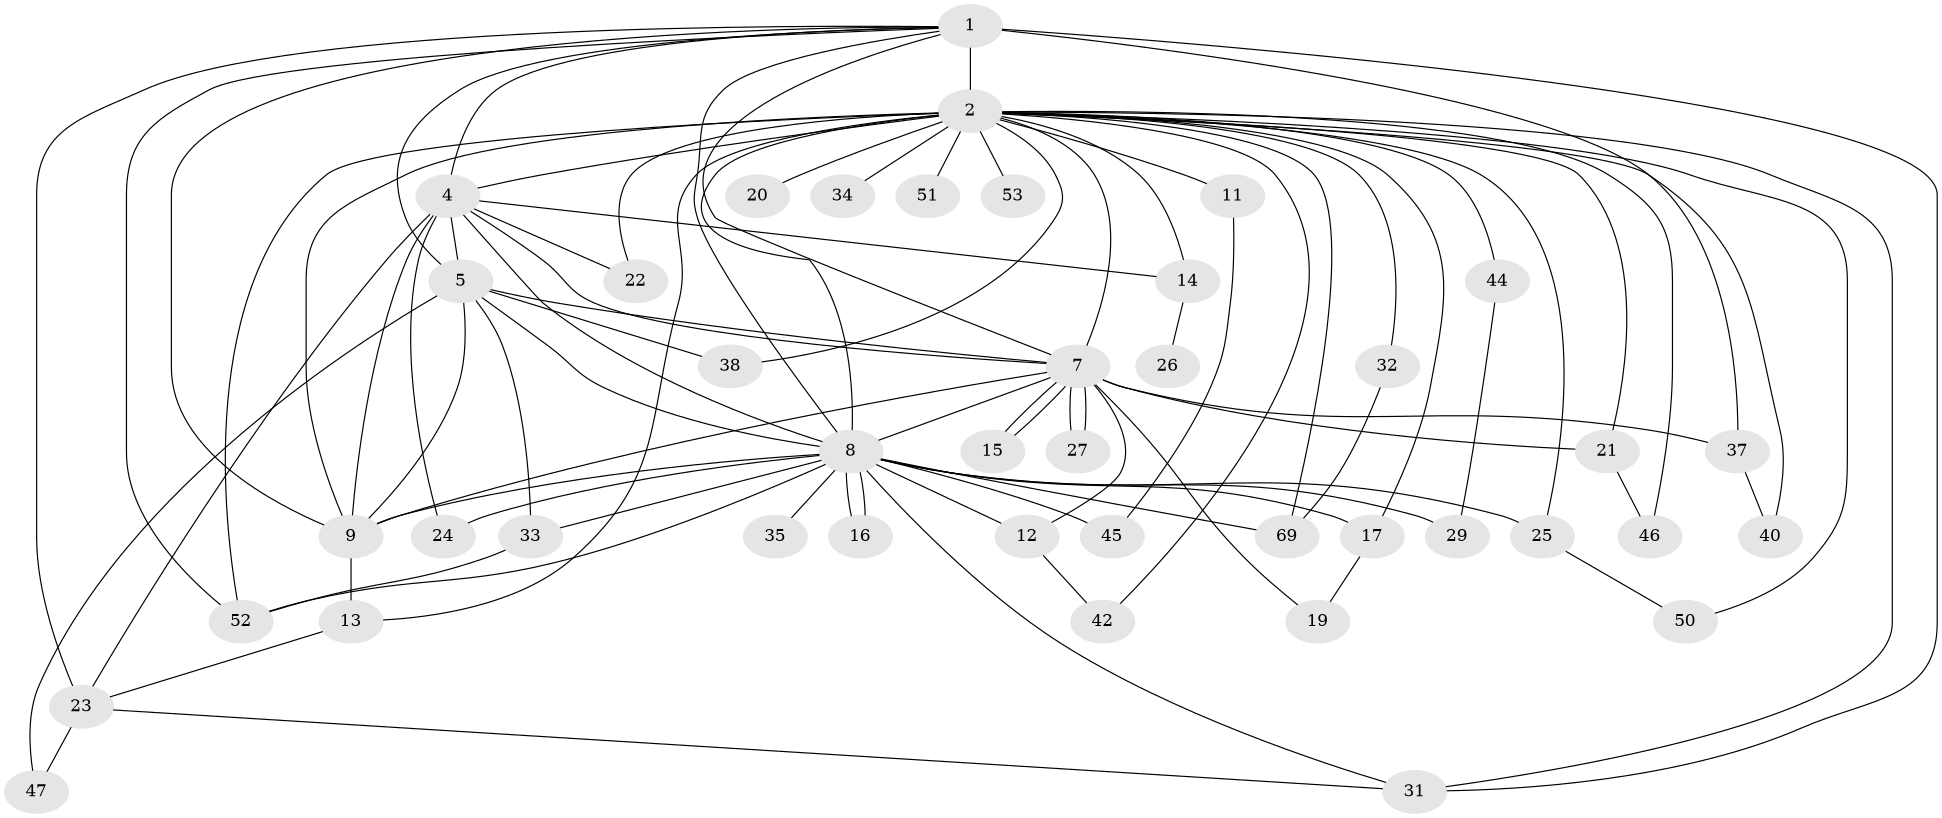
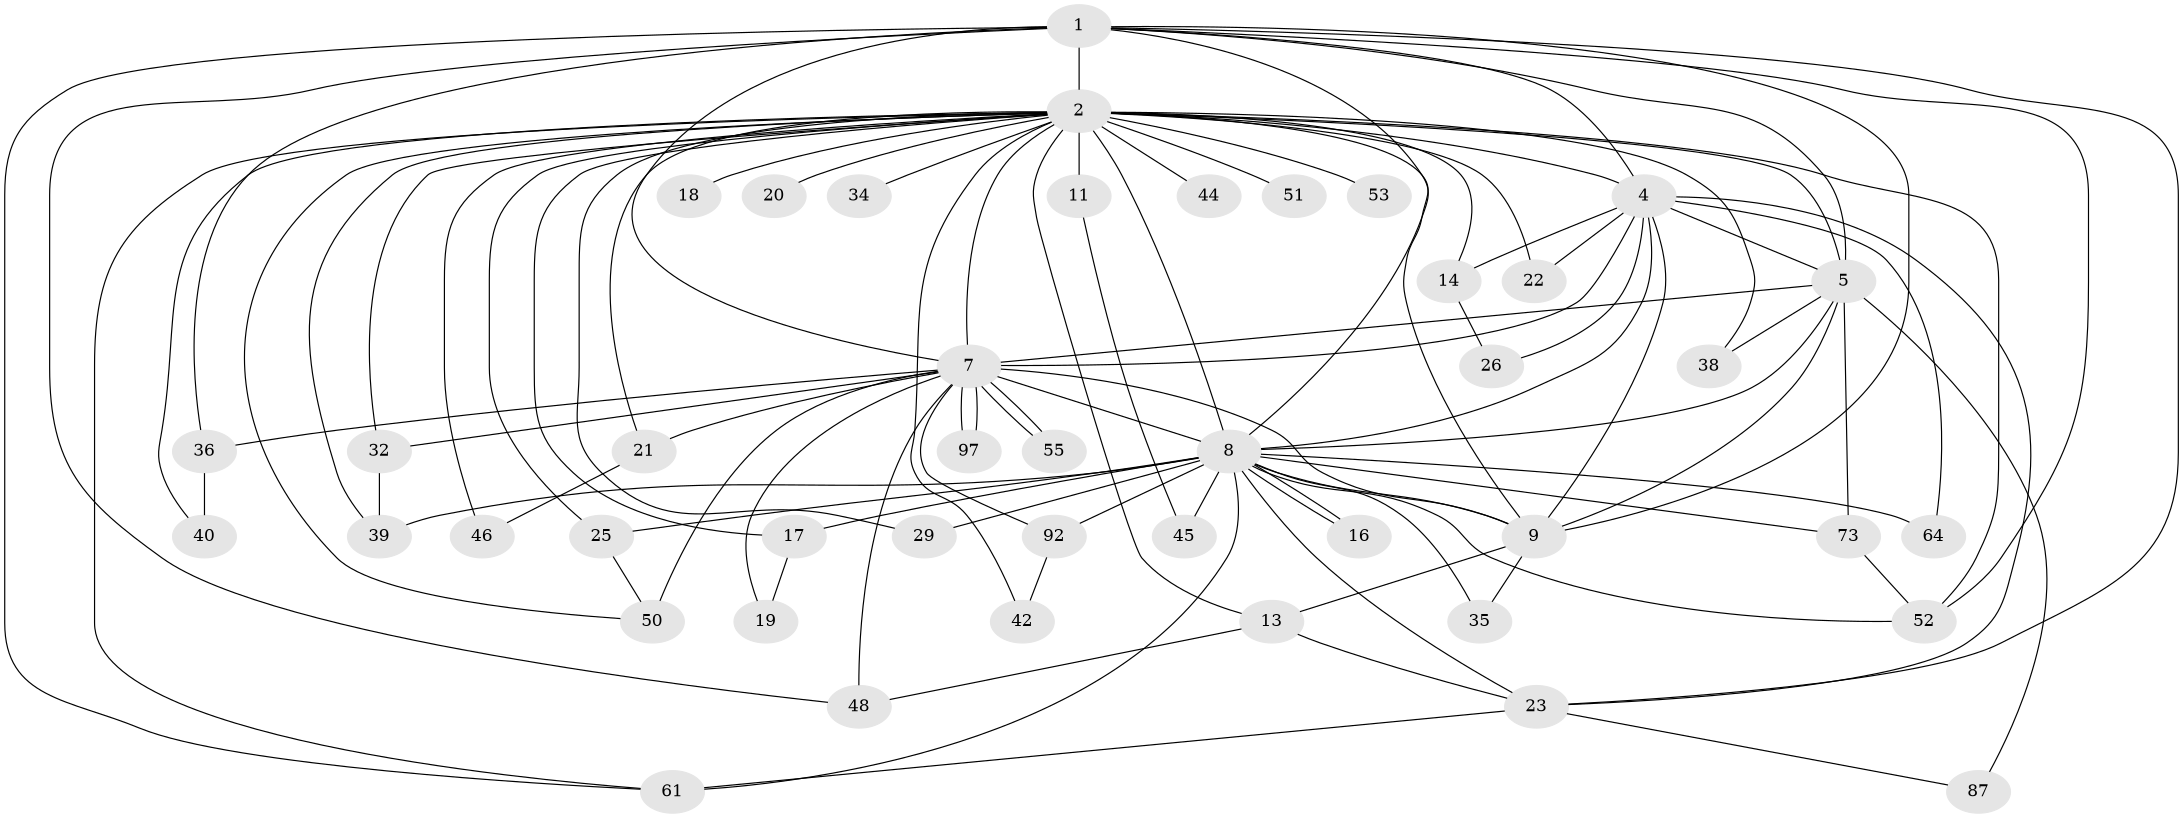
edge "2" -- "5": added
node "18": added
edge "4" -- "26": added
edge "7" -- "32": added
edge "44" -- "29": now "2" -- "29"
edge "7" -- "50": added
node "15": label "15" -> "55"
node "27": label "27" -> "97"
node "37": label "37" -> "36"
node "24": label "24" -> "64"
node "33": label "33" -> "73"
node "12": label "12" -> "92"
node "69": label "69" -> "39"
edge "9" -- "35": added
edge "8" -- "23": added
node "48": added
node "47": label "47" -> "87"
node "31": label "31" -> "61"
